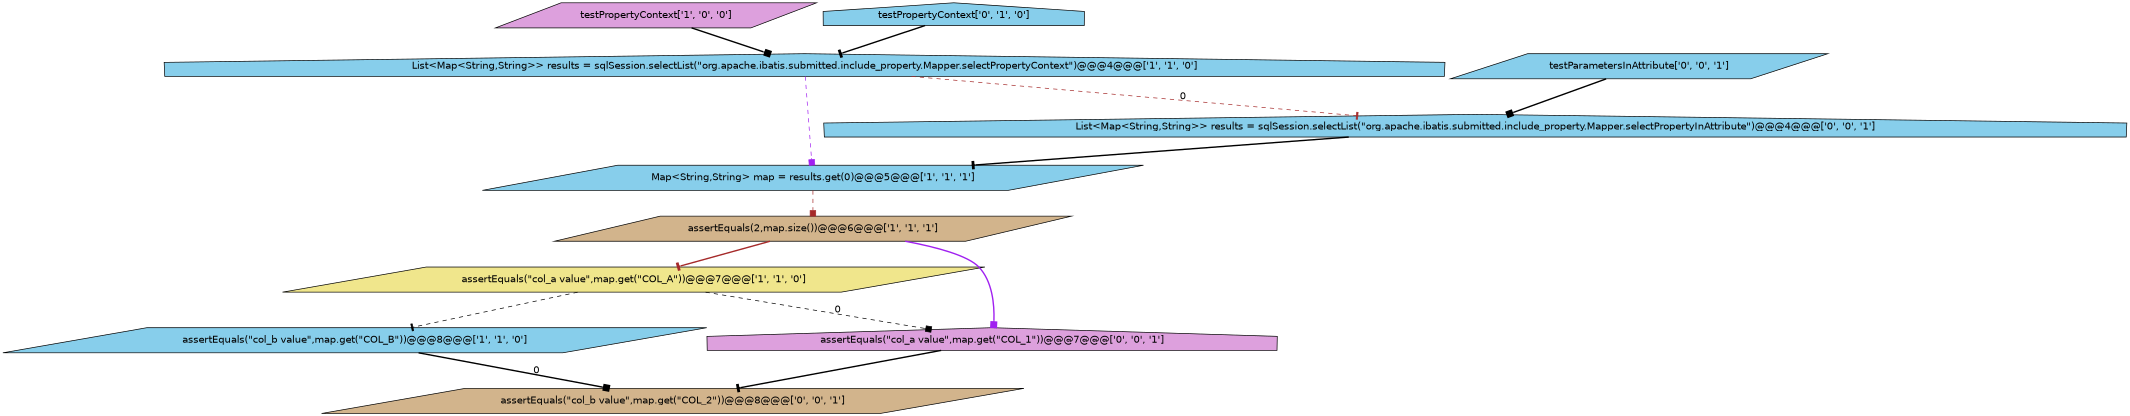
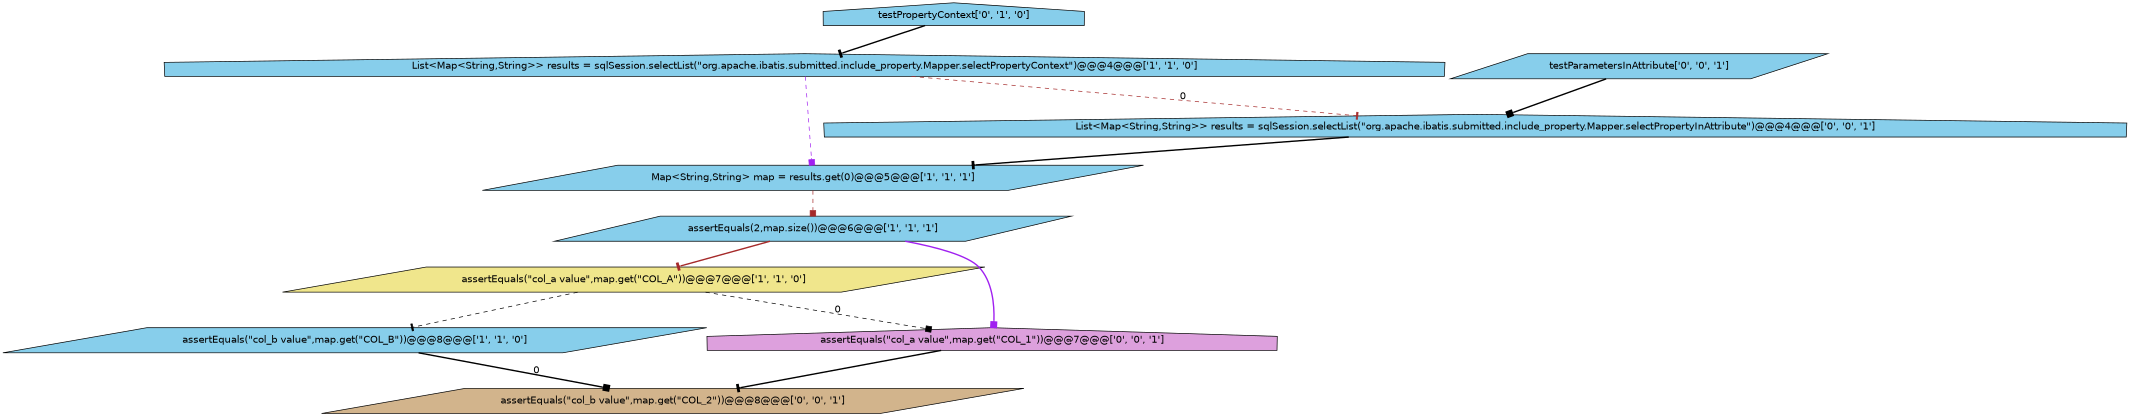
node "testPropertyContext['1', '0', '0']": removed
node "assertEquals(2,map.size())@@@6@@@['1', '1', '1']": fillcolor tan -> skyblue
